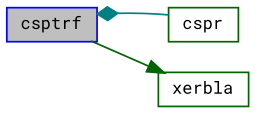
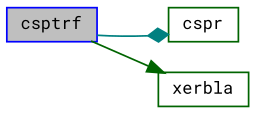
edge "cspr" -> "csptrf": reversed
